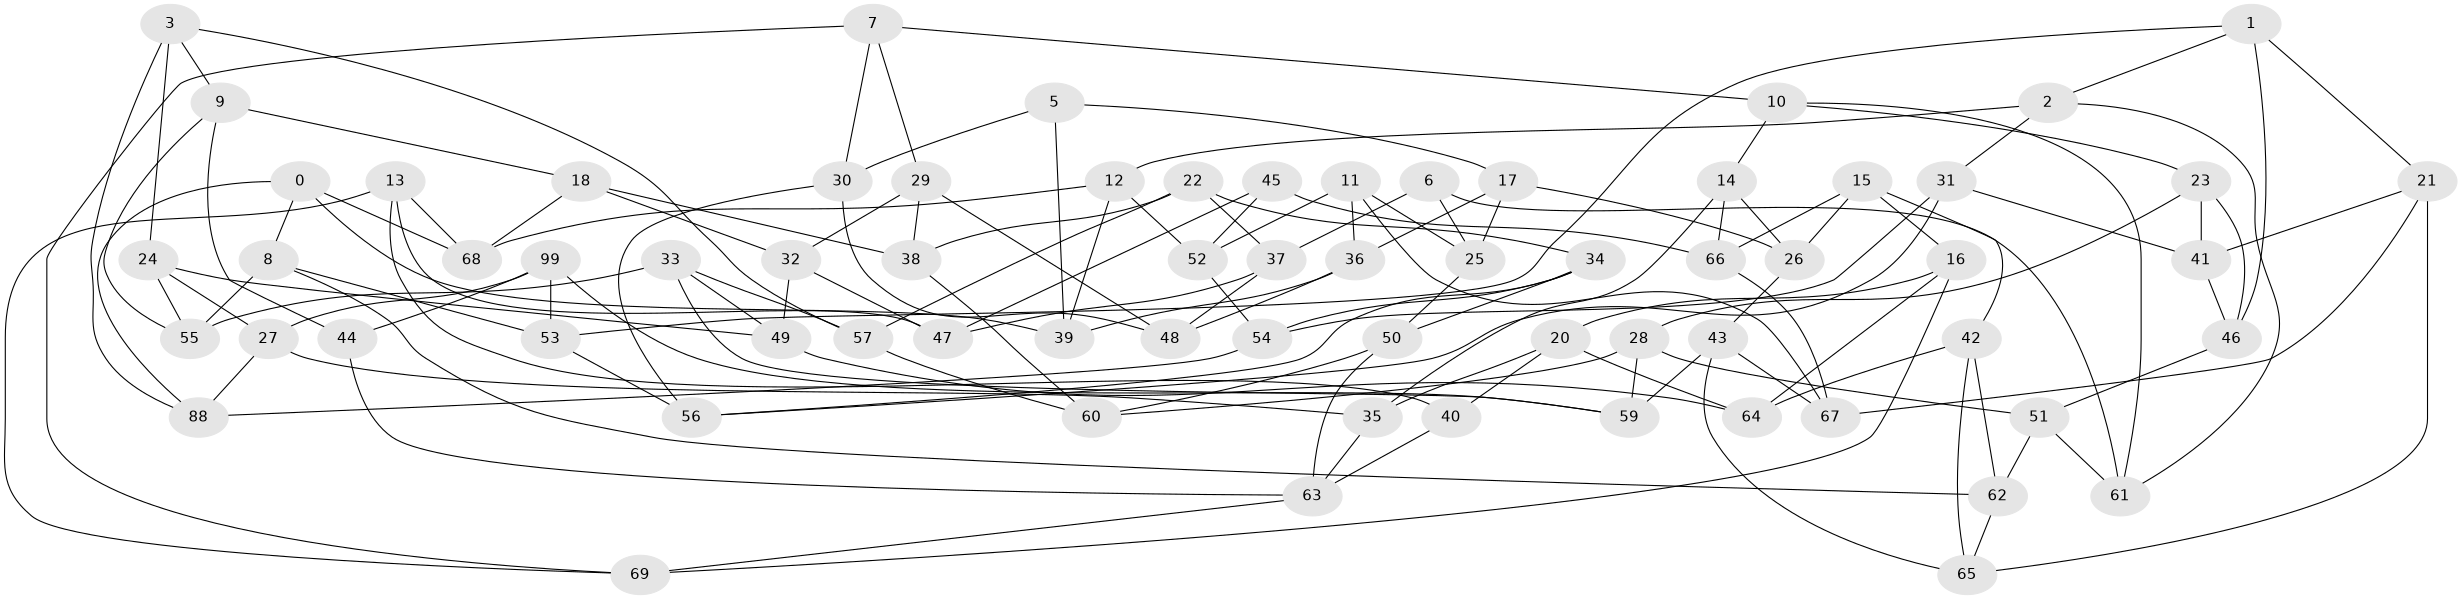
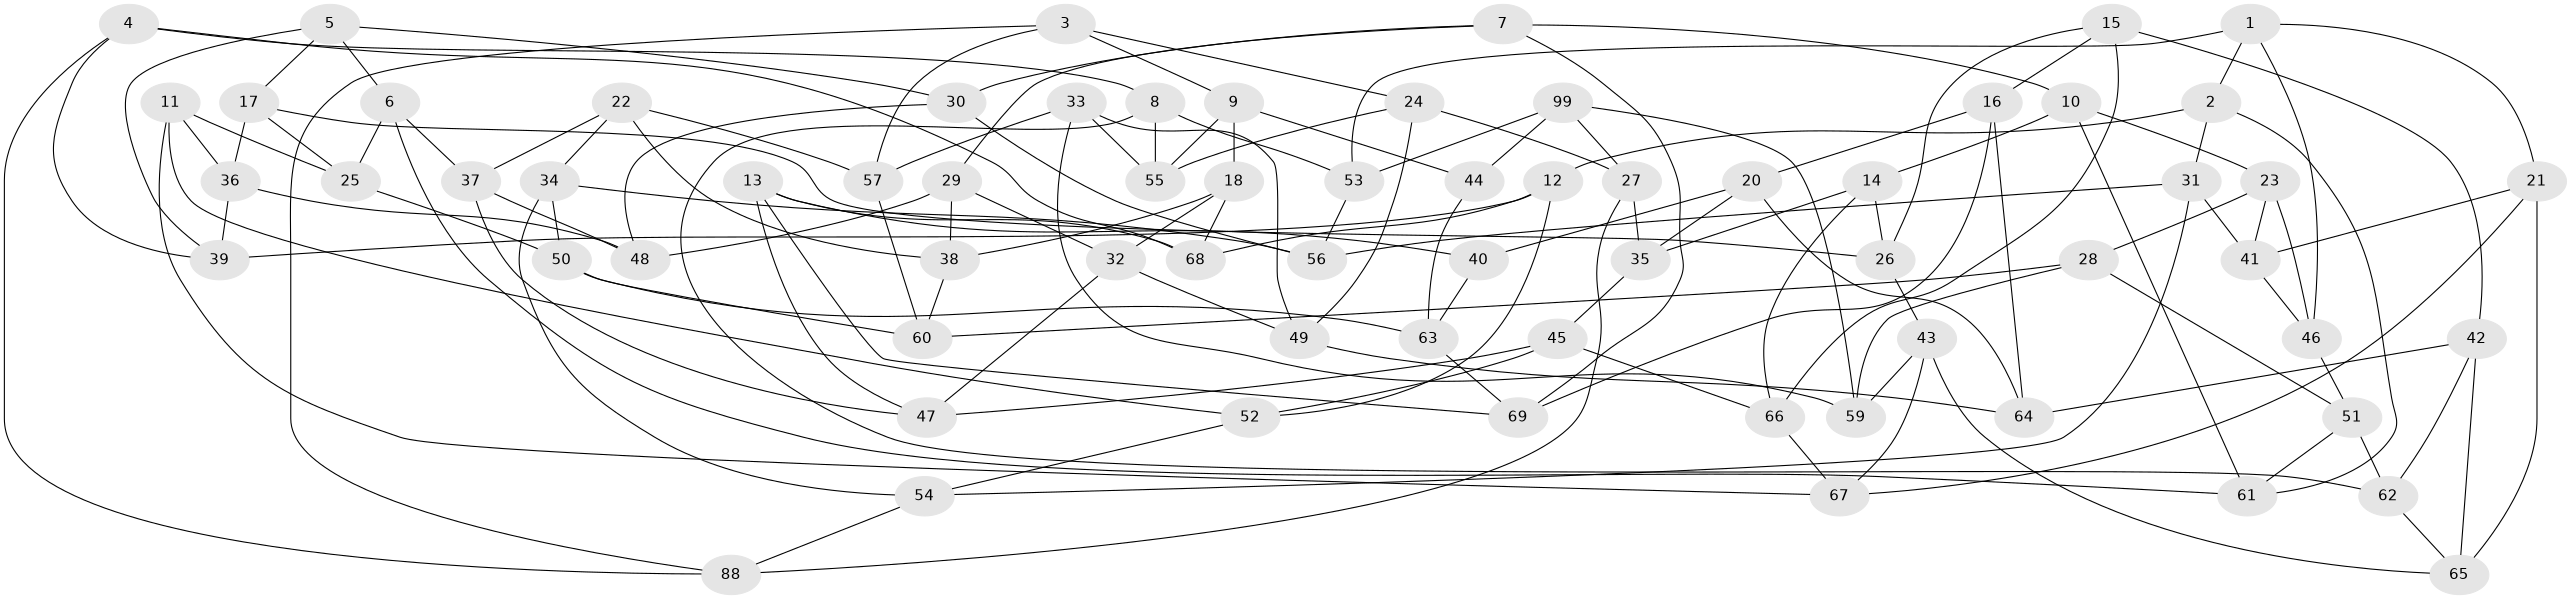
edge "5" -- "6": added
node "0": label "0" -> "4"
edge "35" -- "63": now "35" -- "45"
